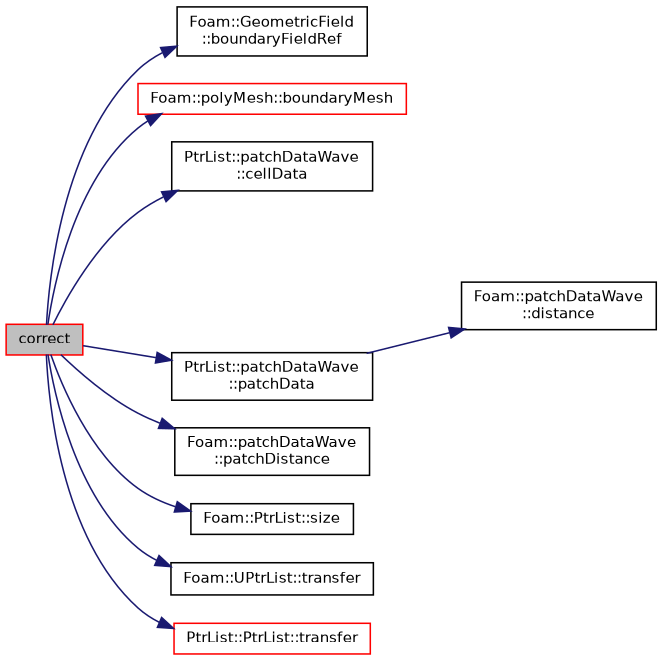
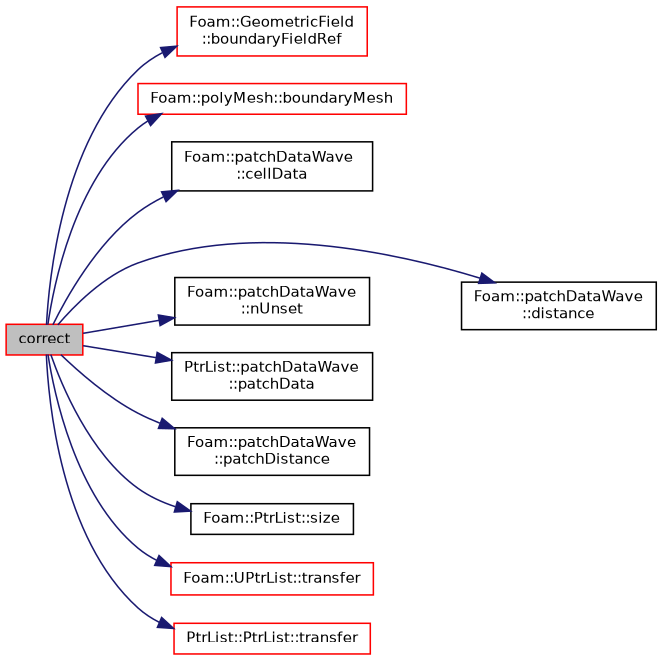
node "Foam::GeometricField ::boundaryFieldRef": color black -> red
node "PtrList::patchDataWave ::cellData": label "PtrList::patchDataWave ::cellData" -> "Foam::patchDataWave ::cellData"
node "Foam::patchDataWave ::nUnset": added
edge "PtrList::patchDataWave ::patchData" -> "Foam::patchDataWave ::distance": now "correct" -> "Foam::patchDataWave ::distance"
node "Foam::UPtrList::transfer": color black -> red
